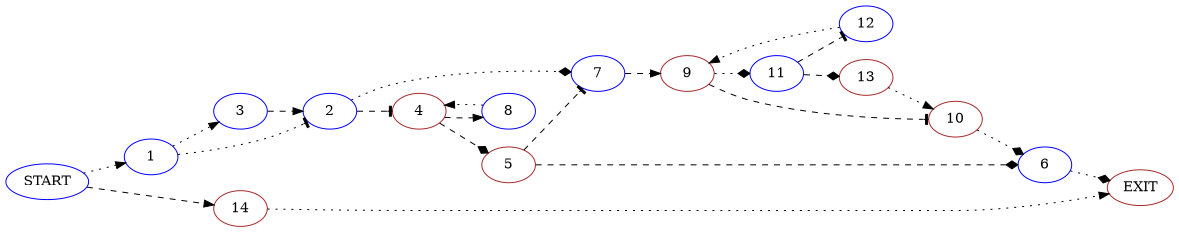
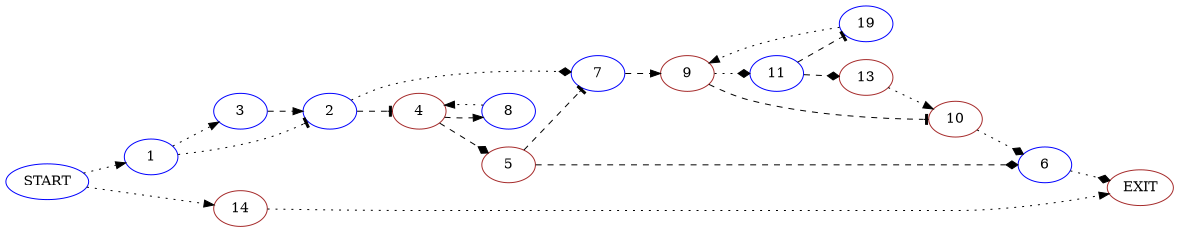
node "12": label "12" -> "19"
edge "START" -> "14": style dashed -> dotted
